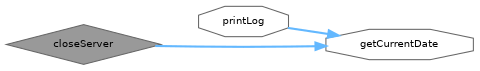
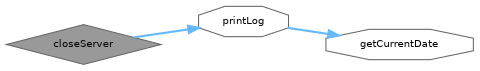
edge "closeServer" -> "getCurrentDate": now "closeServer" -> "printLog"
